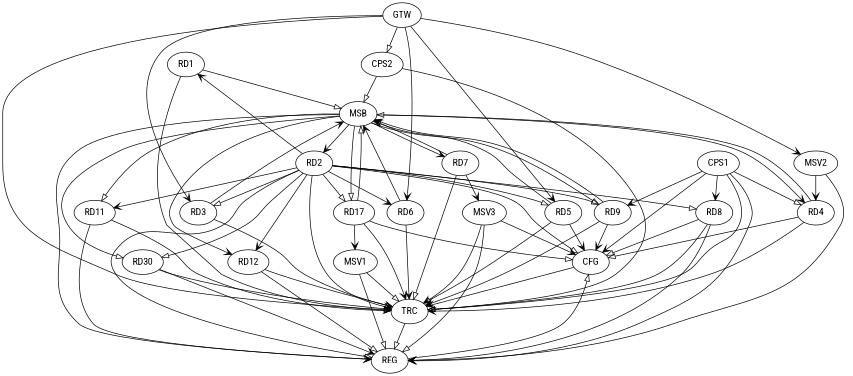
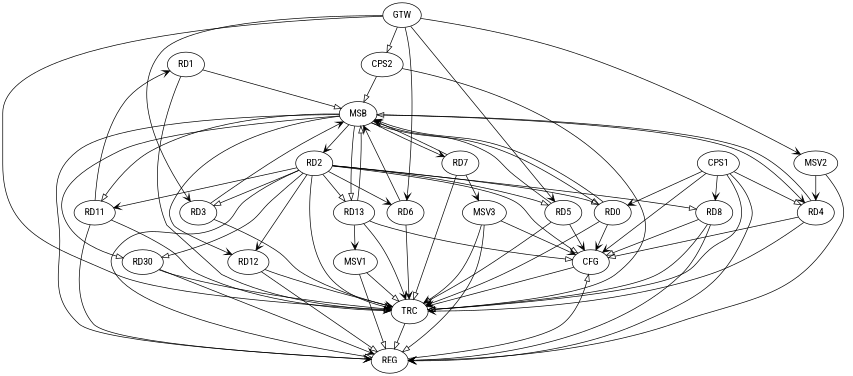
edge "RD2" -> "RD1": now "RD11" -> "RD1"
node "RD17": label "RD17" -> "RD13"
node "RD9": label "RD9" -> "RD0"
